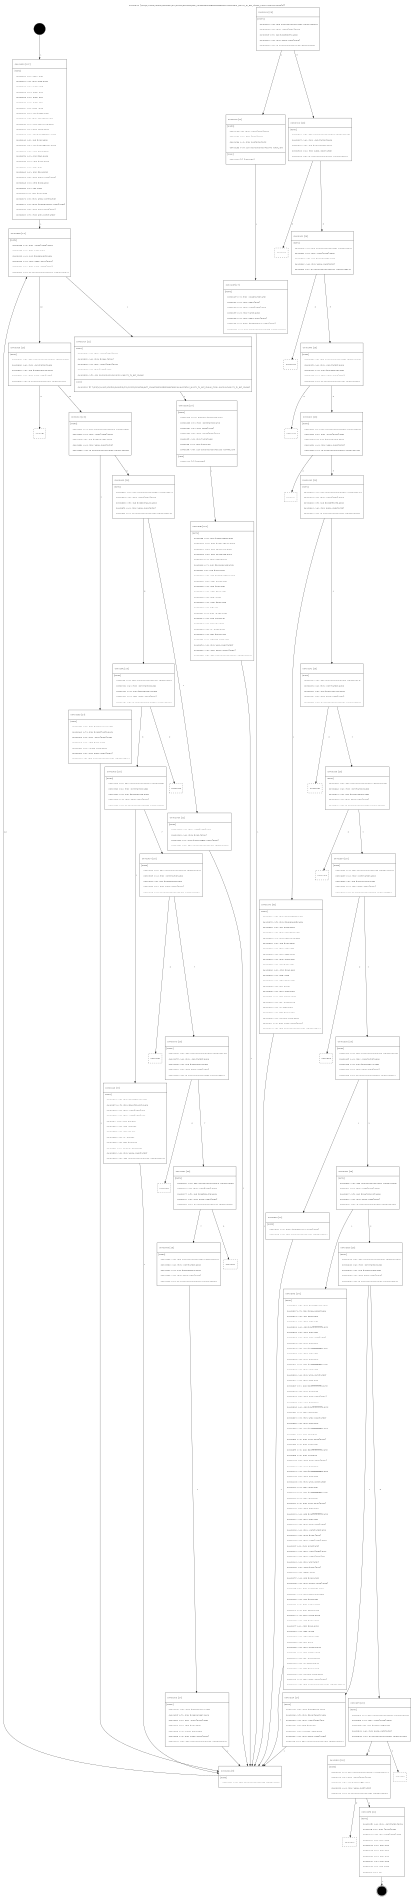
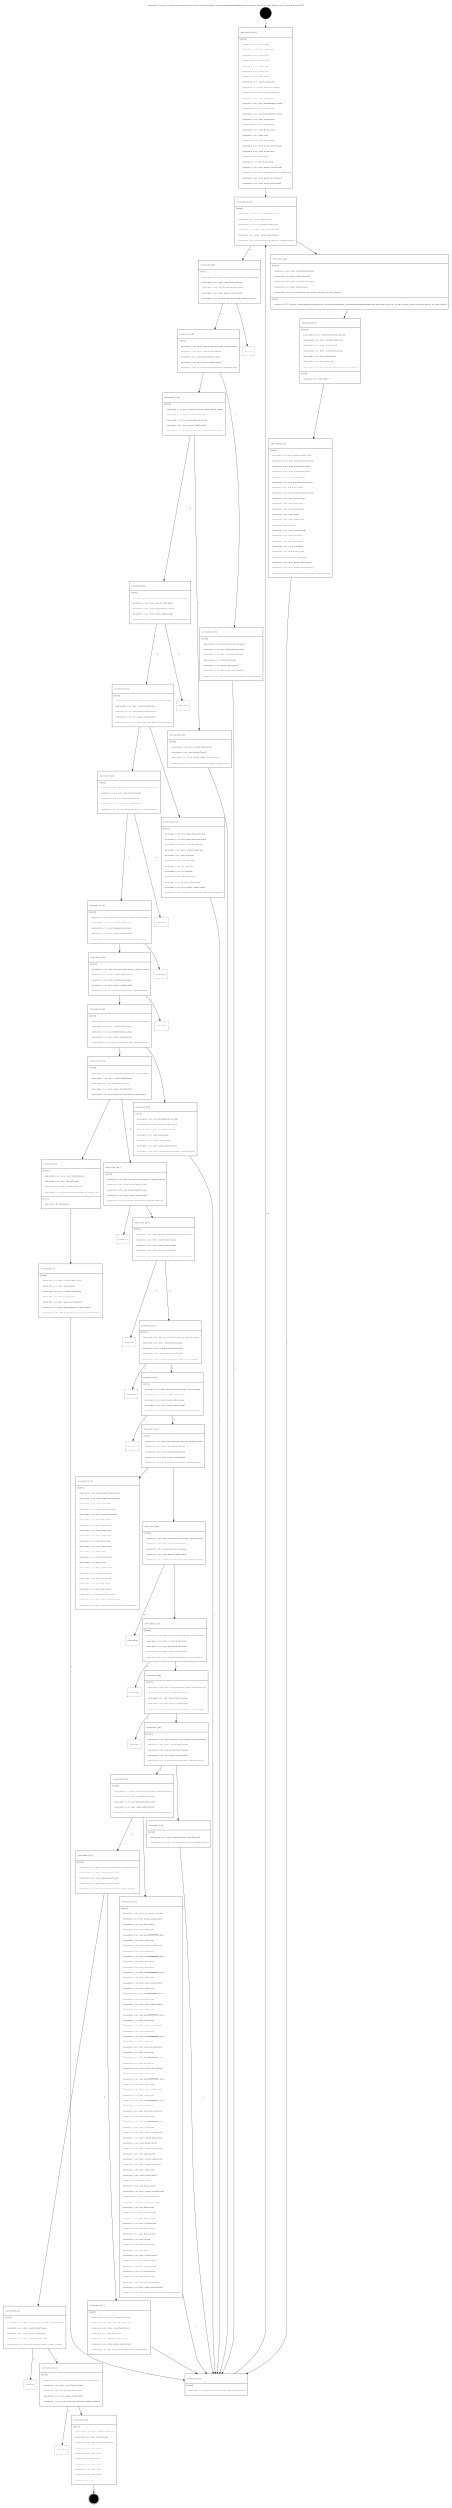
edge "0x401988 [28]" -> "0x4019a4 [28]": added, label "6"
edge "0x401d76 [83]" -> "0x4021e6 [5]": removed, label "1"
